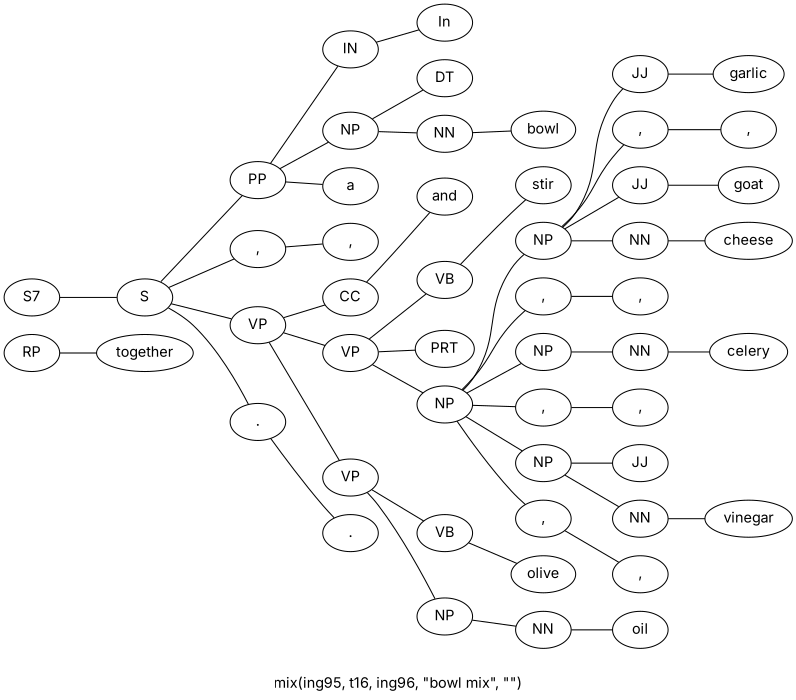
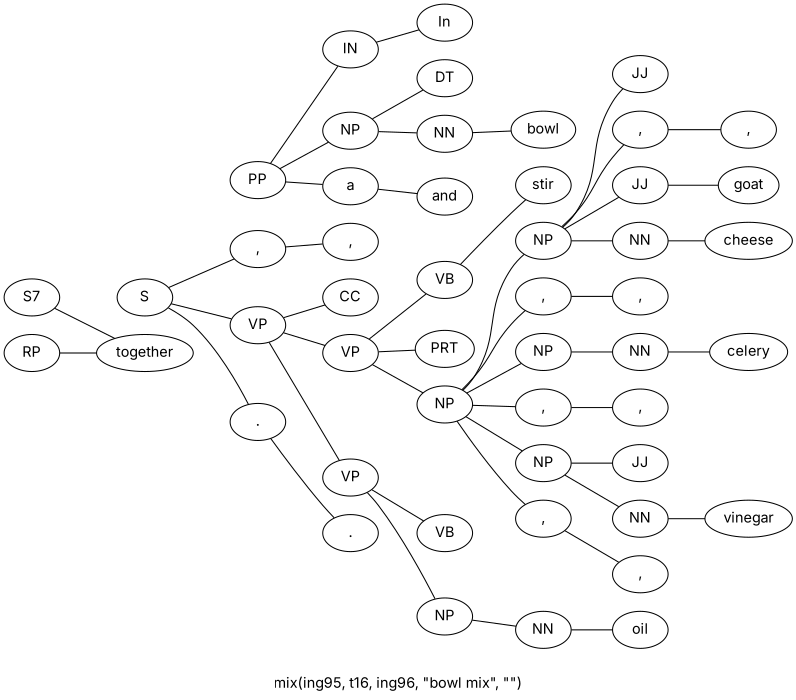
node "garlic": removed
edge "PP" -- "S": removed
edge "and" -- "CC": now "and" -- "a"
edge "S7" -- "S": now "S7" -- "together"
node "olive": removed
